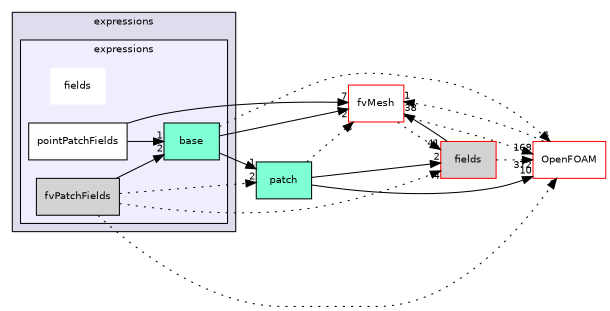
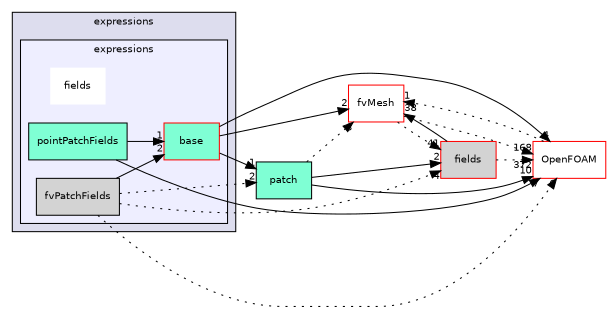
edge "base" -> "OpenFOAM": style dotted -> solid
edge "pointPatchFields" -> "fvMesh": now "pointPatchFields" -> "OpenFOAM"
node "pointPatchFields": fillcolor white -> aquamarine
node "base": color black -> red
